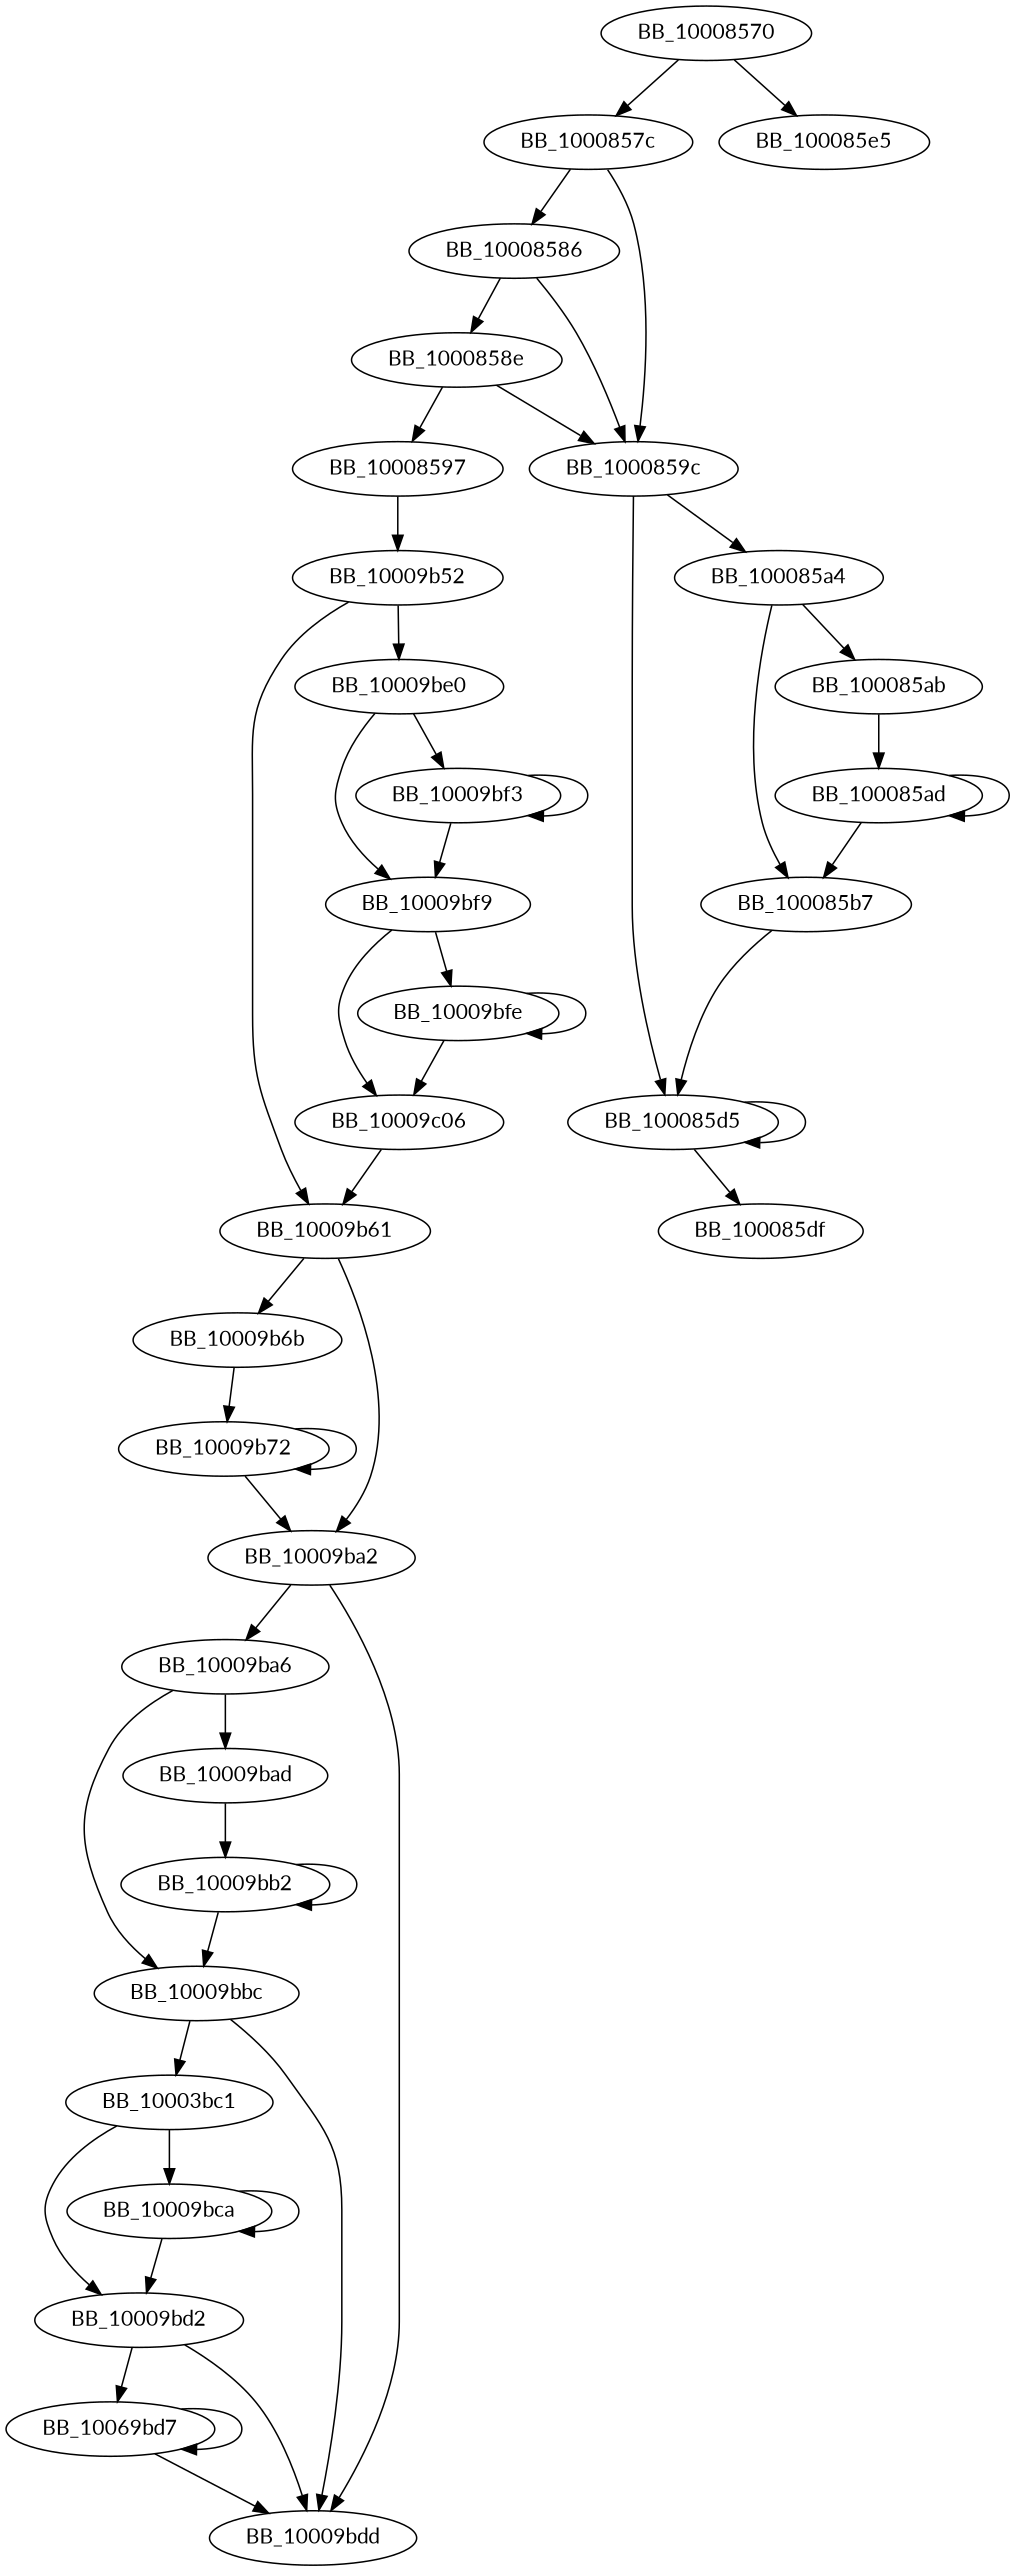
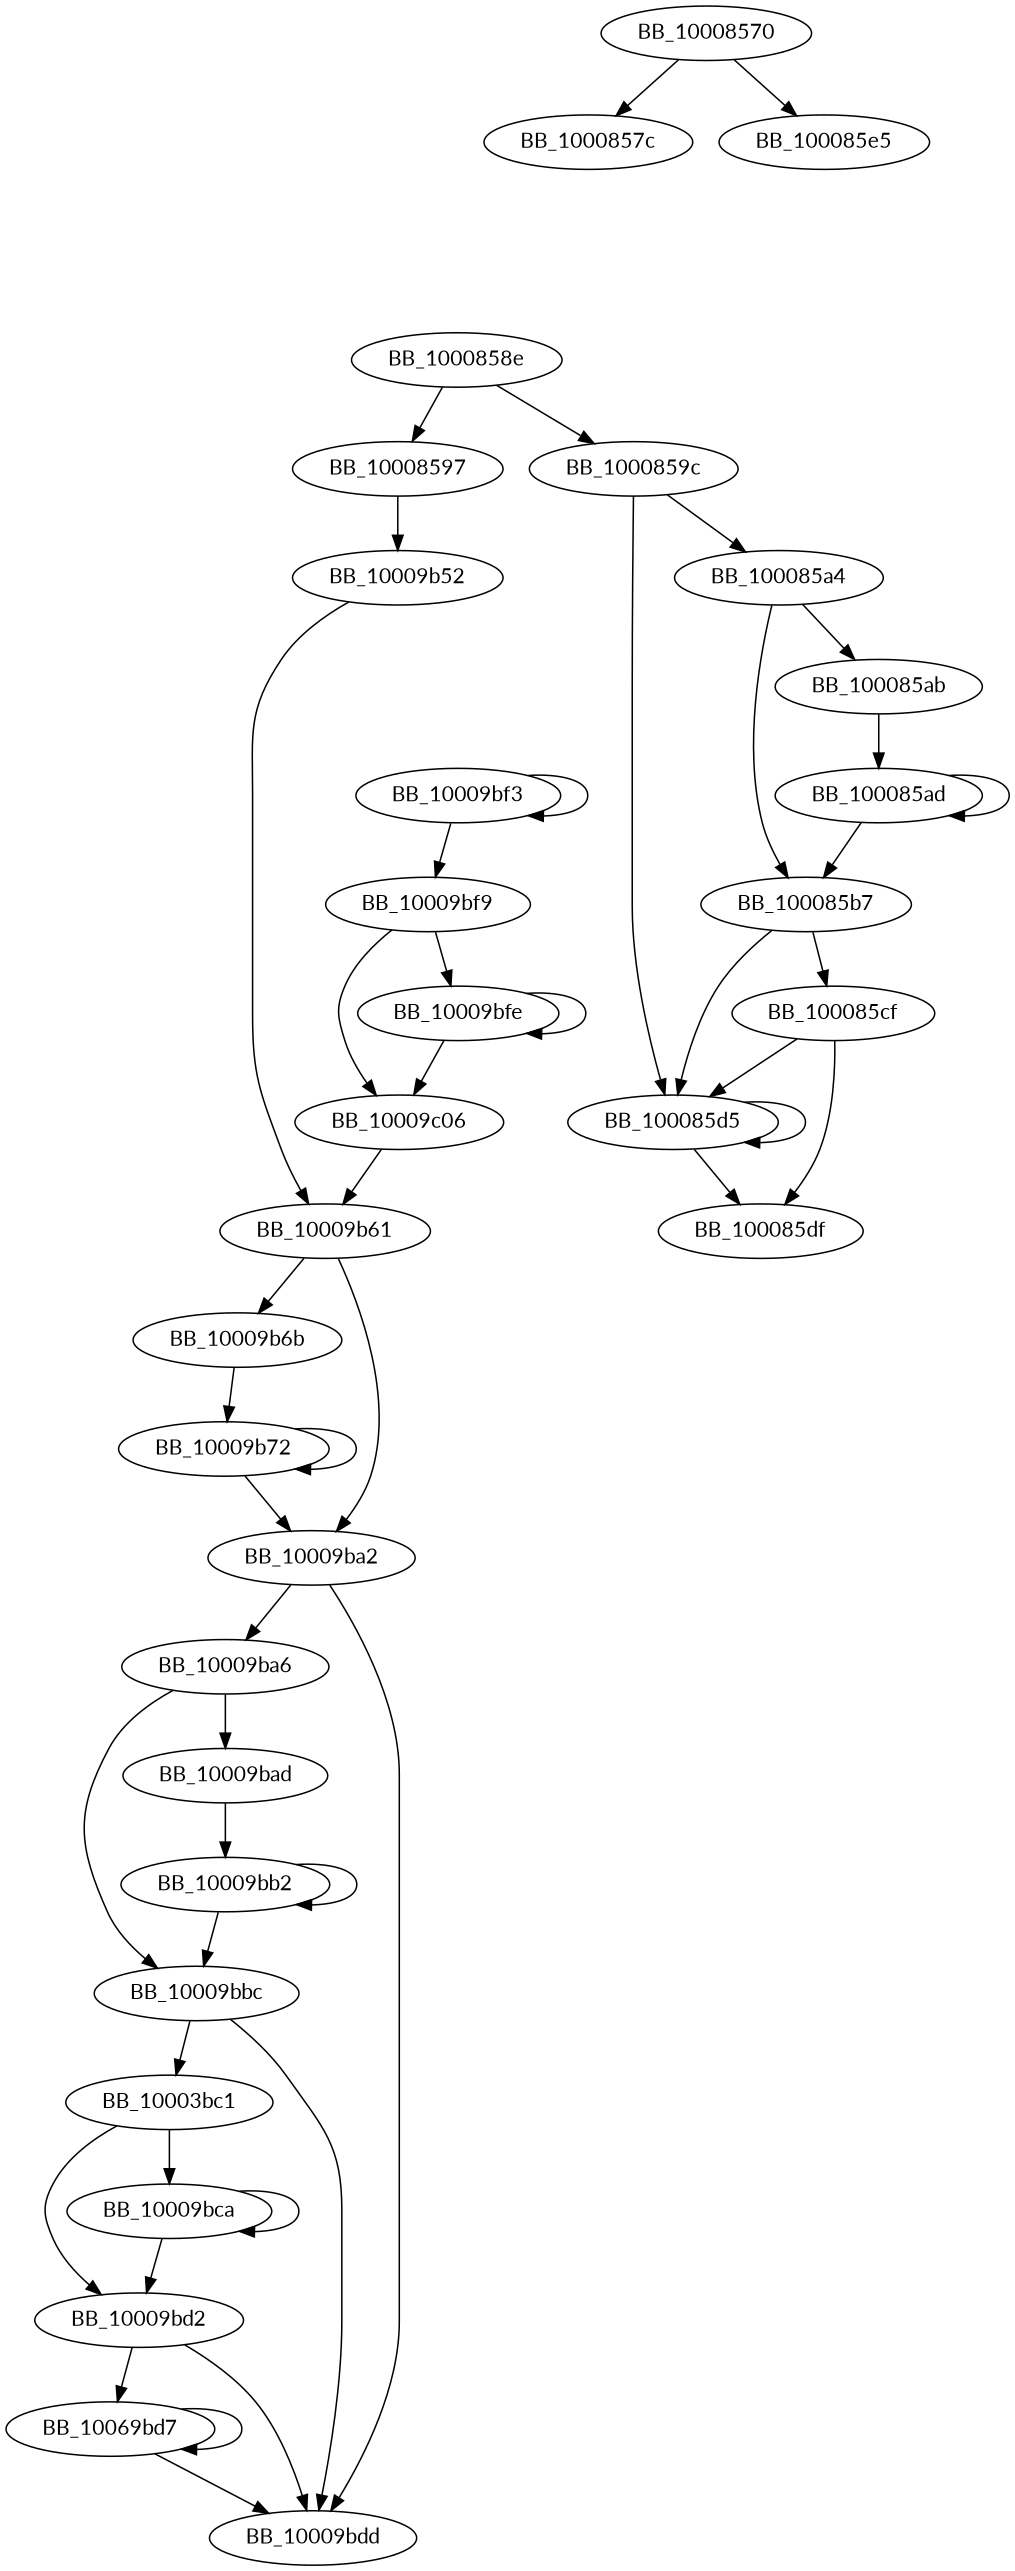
node "BB_10008586": removed
edge "BB_1000857c" -> "BB_1000859c": removed
node "BB_10009be0": removed
node "BB_100085cf": added
